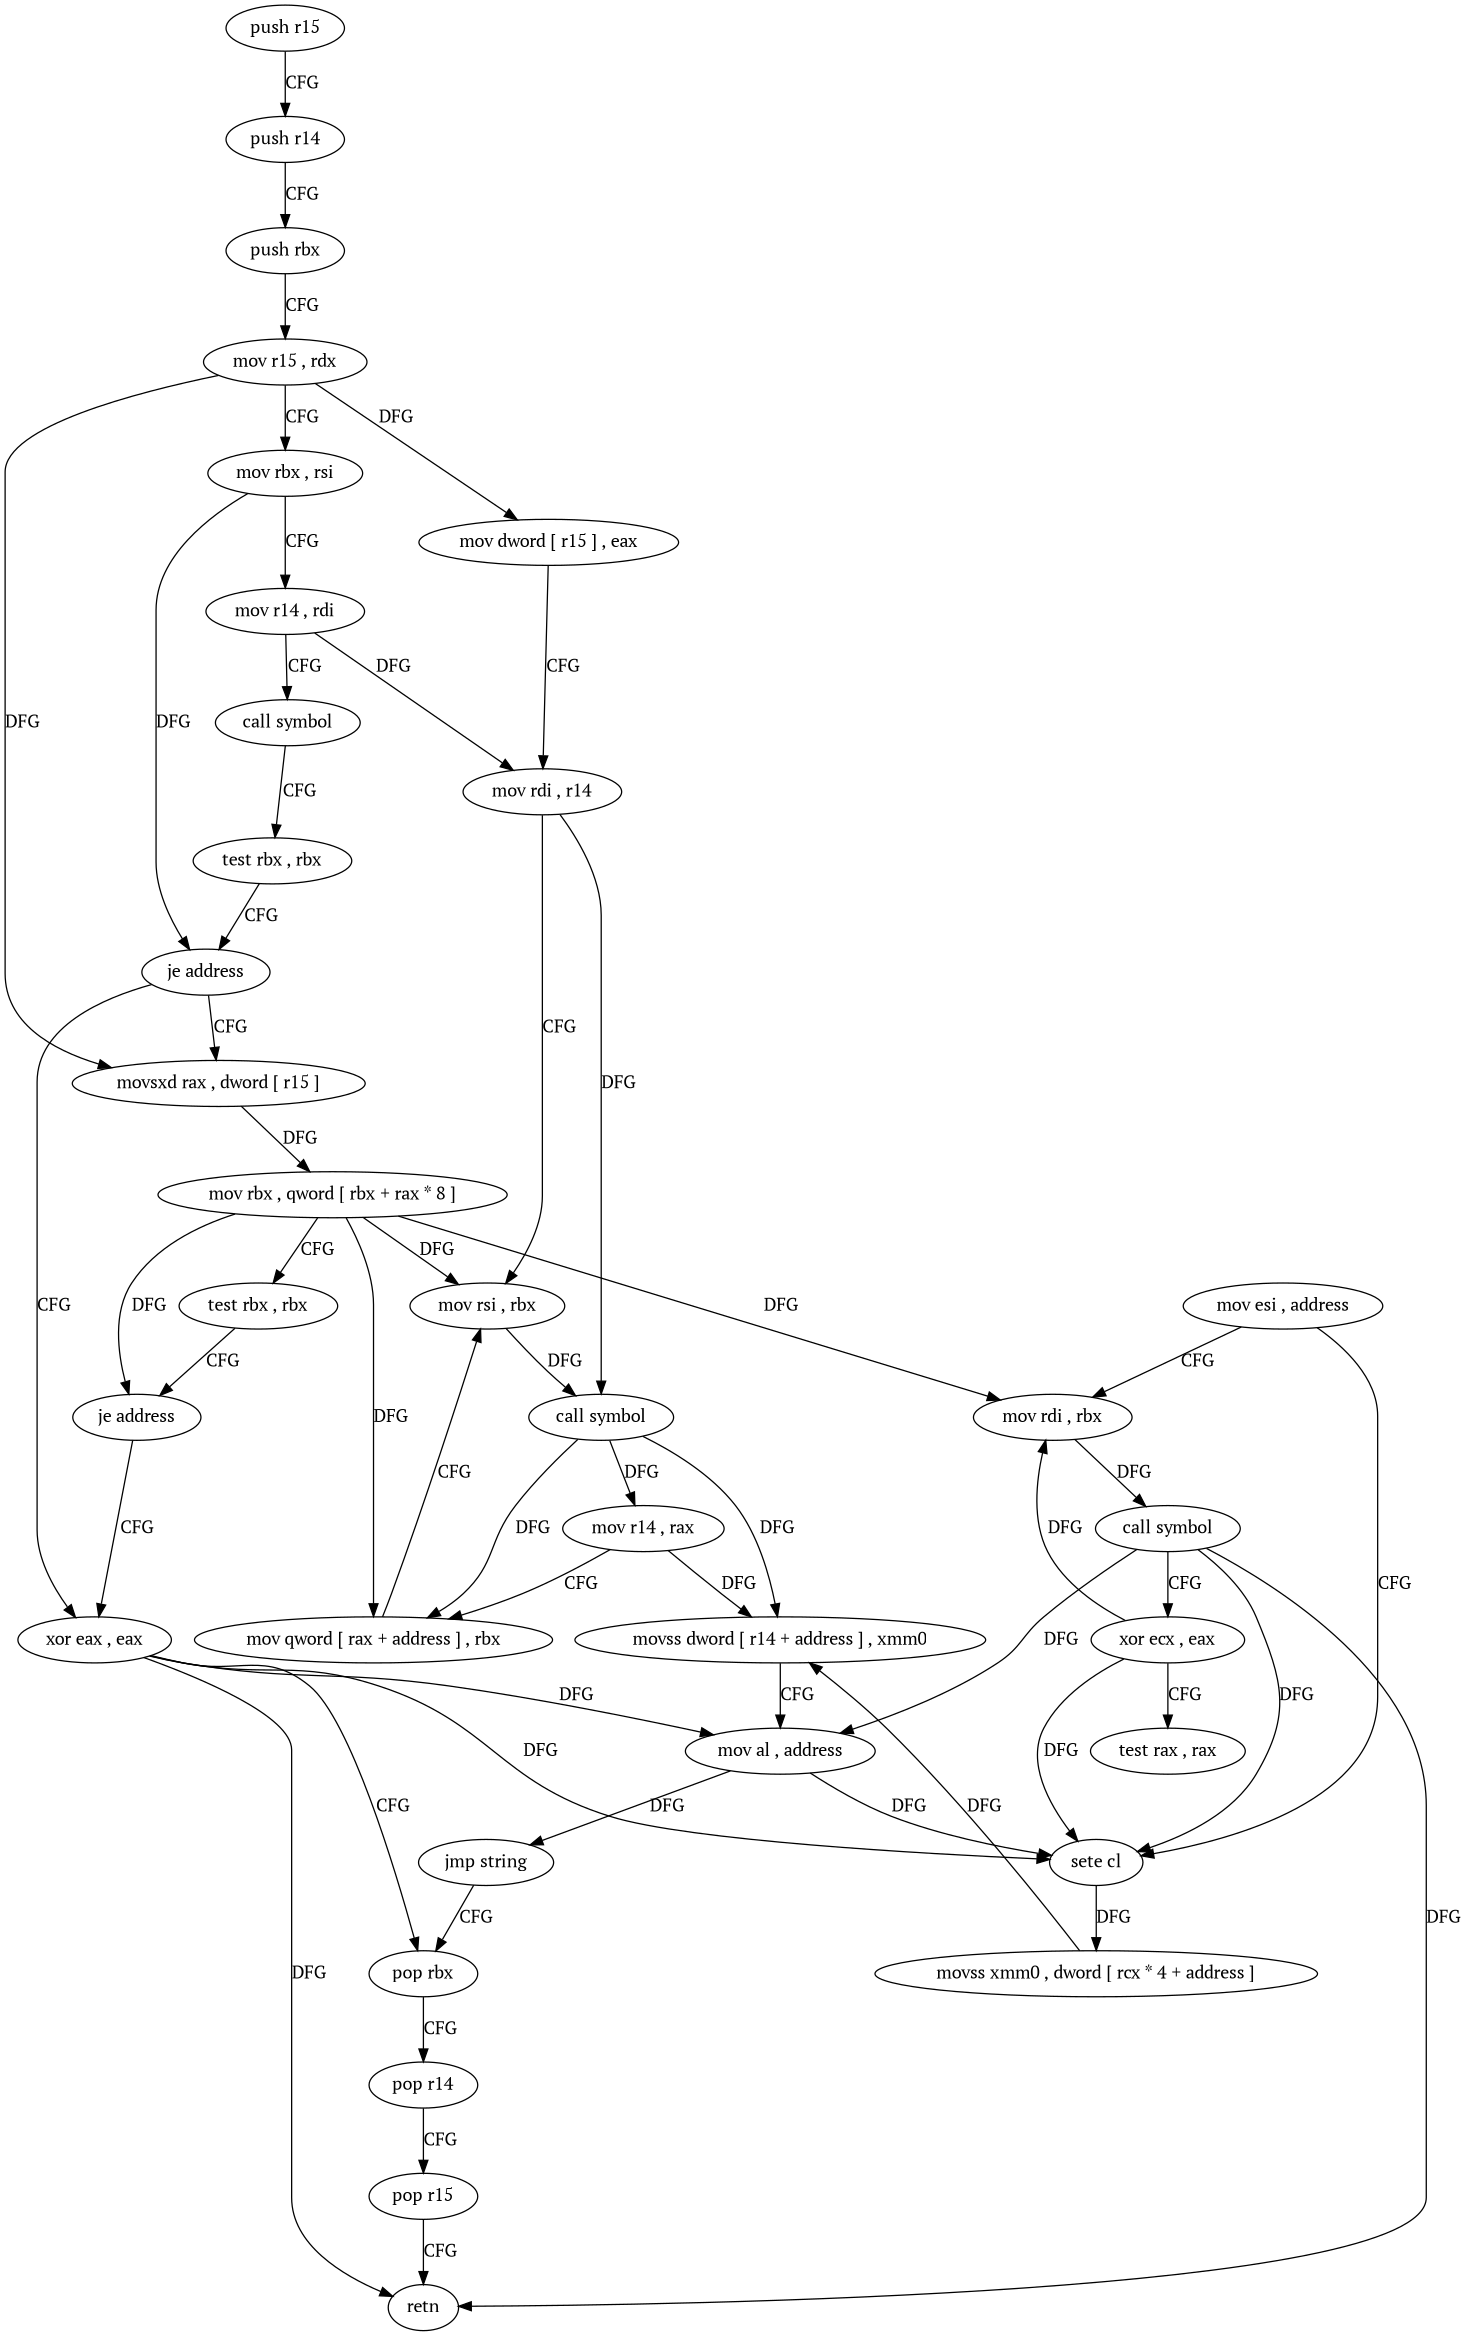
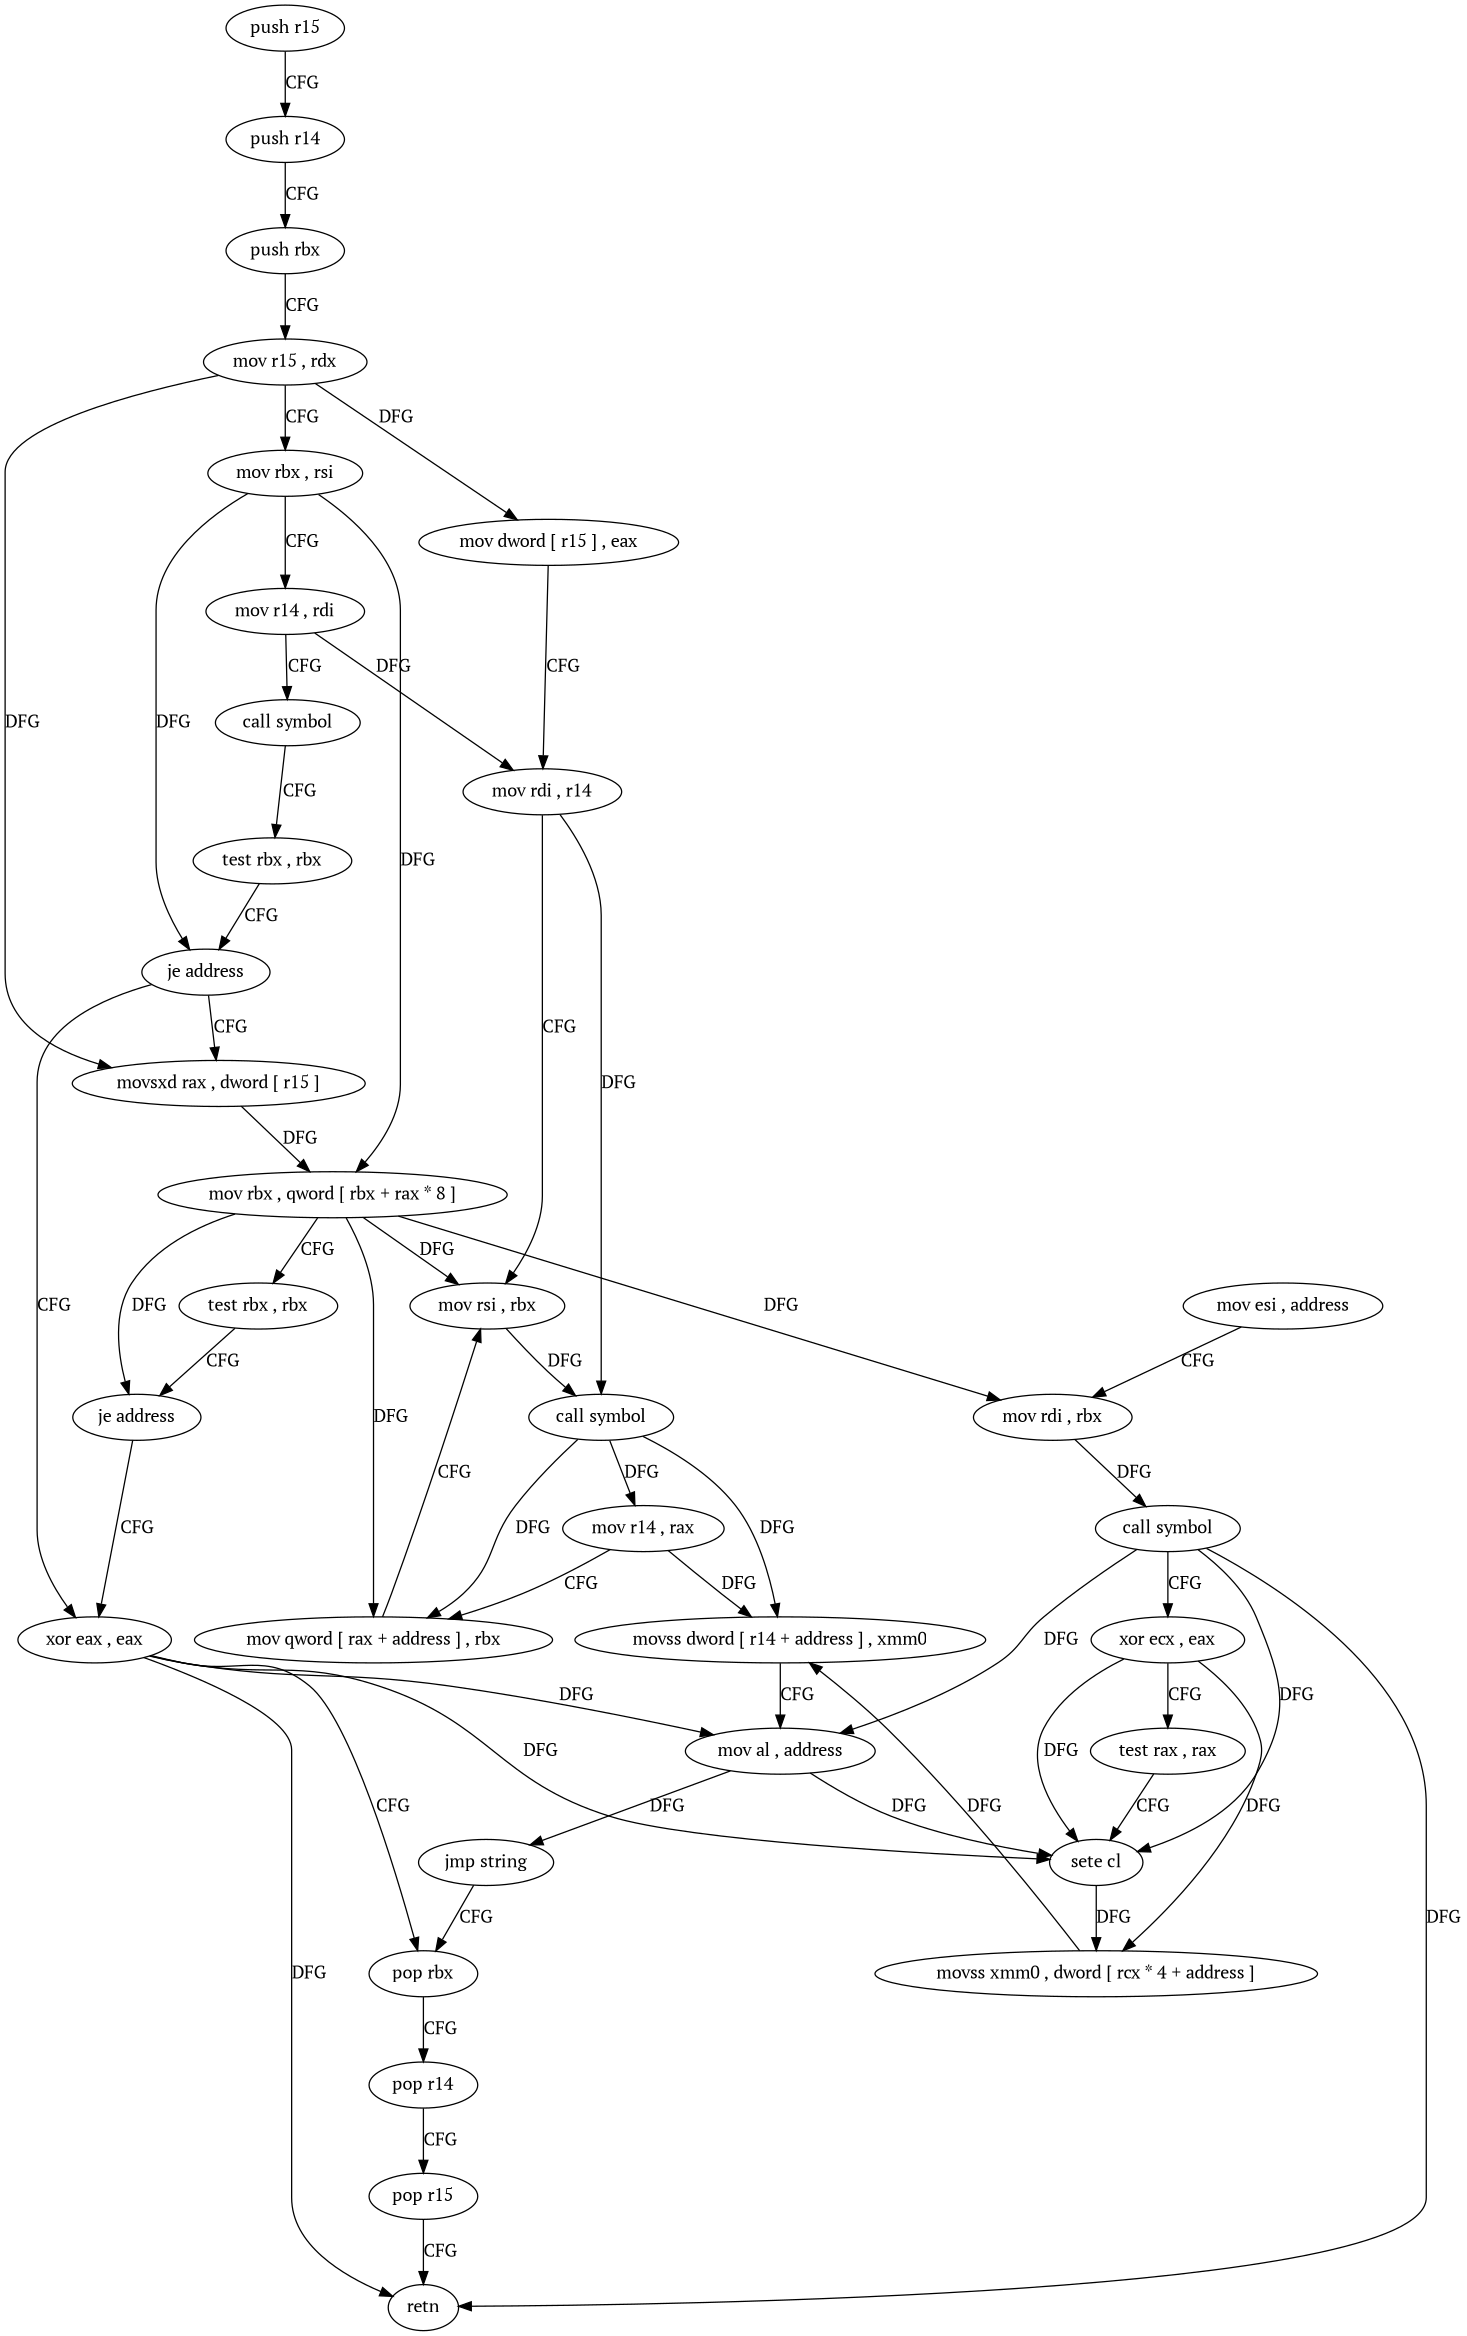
edge "mov rbx , rsi" -> "mov rbx , qword [ rbx + rax * 8 ]": added, label "DFG"
edge "xor ecx , eax" -> "mov rdi , rbx": now "xor ecx , eax" -> "movss xmm0 , dword [ rcx * 4 + address ]"
edge "mov esi , address" -> "sete cl": now "test rax , rax" -> "sete cl"
